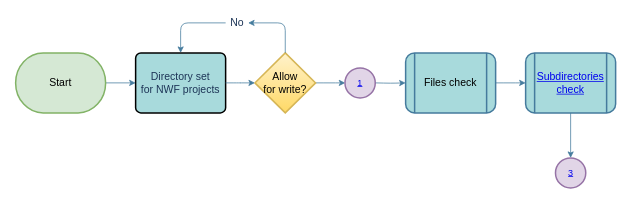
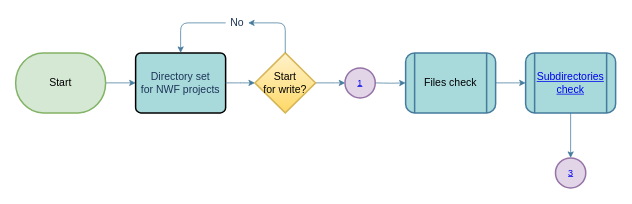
node "Allow for write?": label "Allow for write?" -> "Start for write?"
